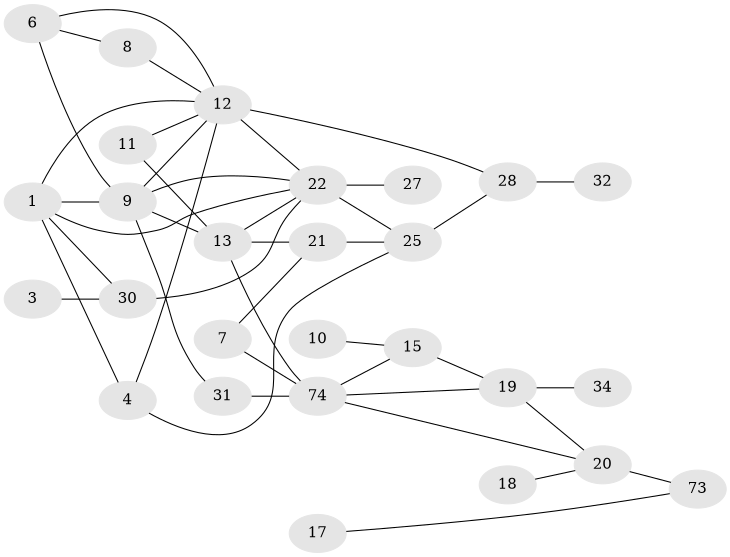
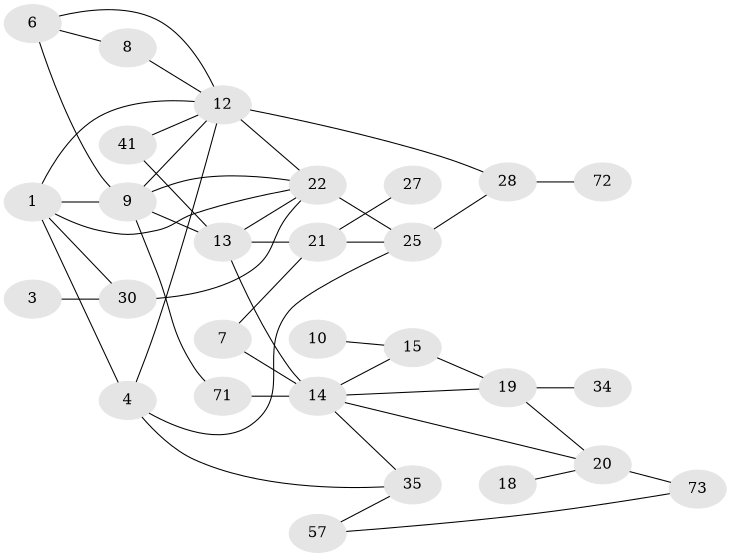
node "11": label "11" -> "41"
node "32": label "32" -> "72"
edge "22" -- "27": now "21" -- "27"
node "31": label "31" -> "71"
node "74": label "74" -> "14"
node "35": added
node "17": label "17" -> "57"
